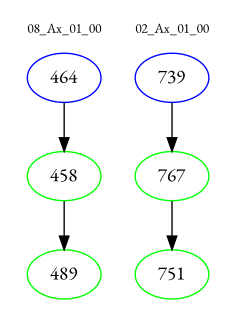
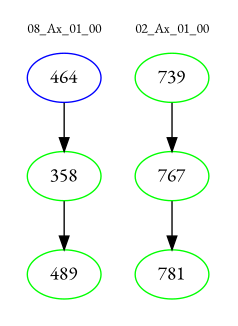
node "739": color blue -> green
node "458": label "458" -> "358"
node "751": label "751" -> "781"
